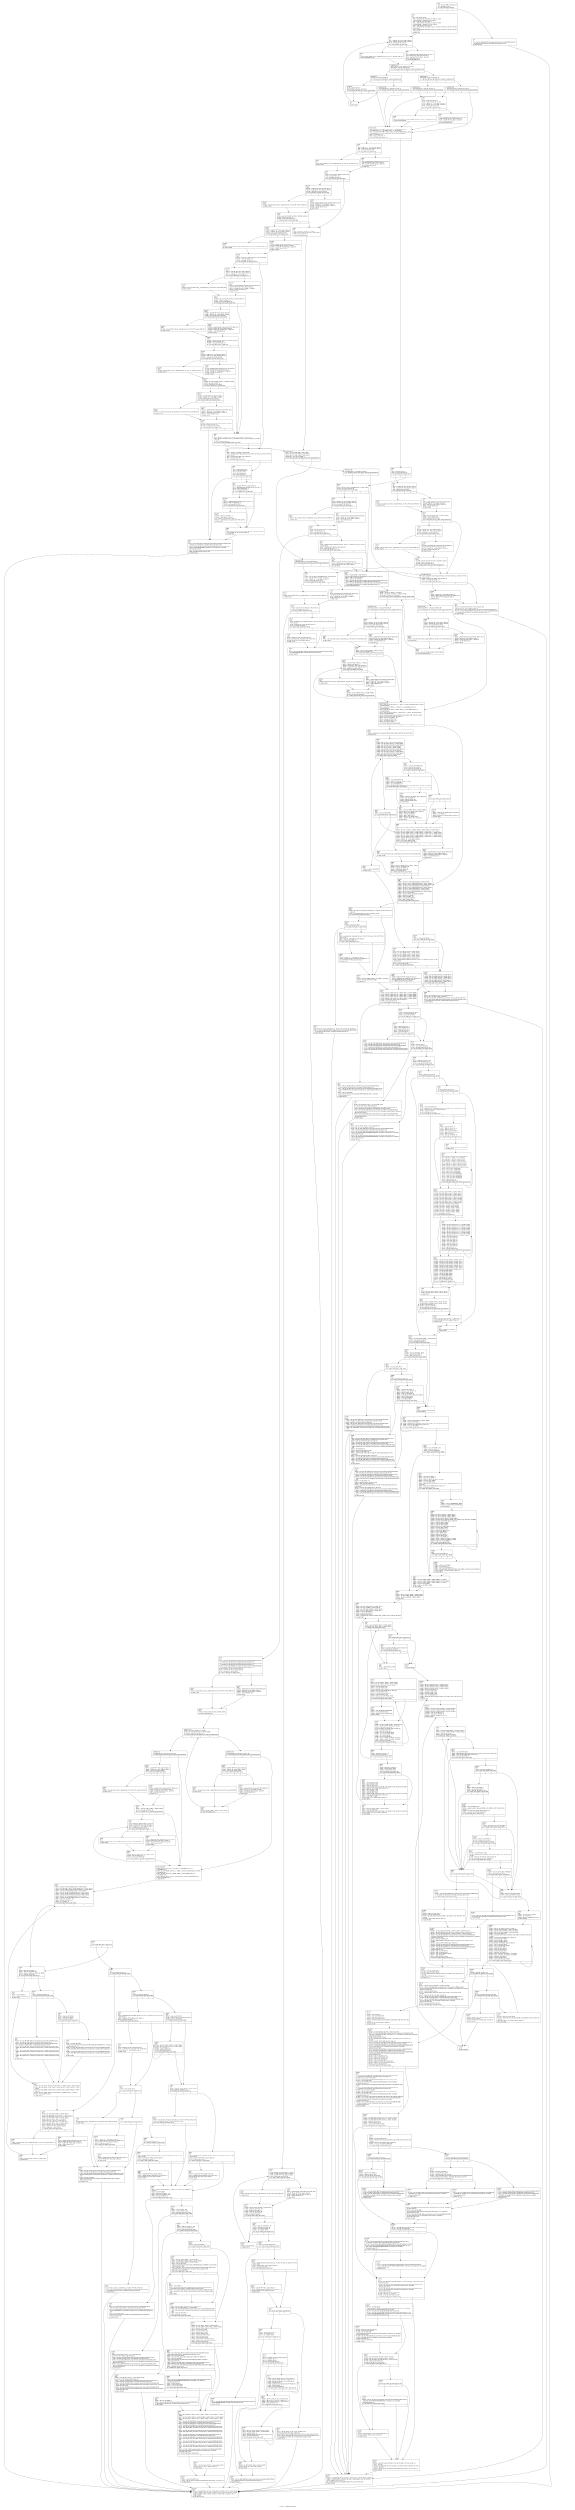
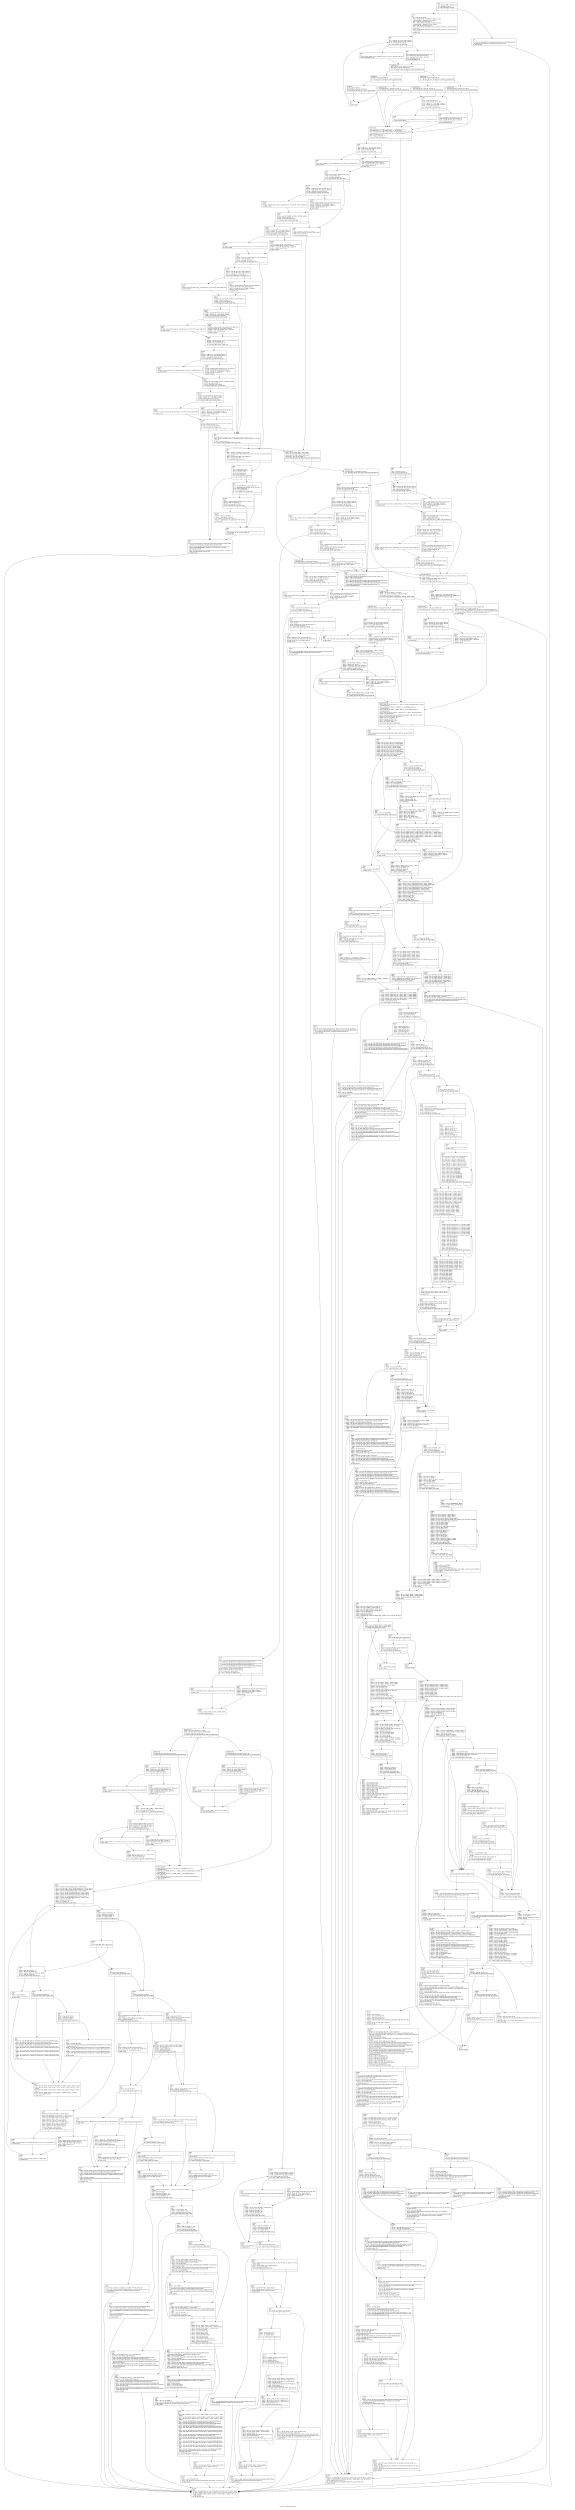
node "%305:": added
